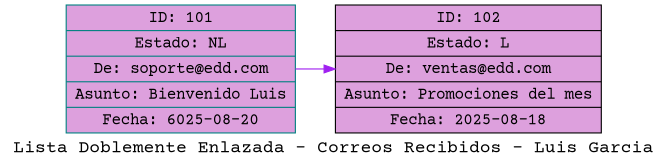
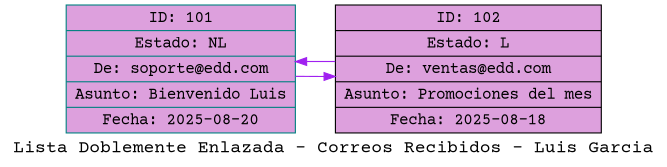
edge "ID: 102" -> "ID: 101": added
node "ID: 101": text "Fecha: 6025-08-20" -> "Fecha: 2025-08-20"
